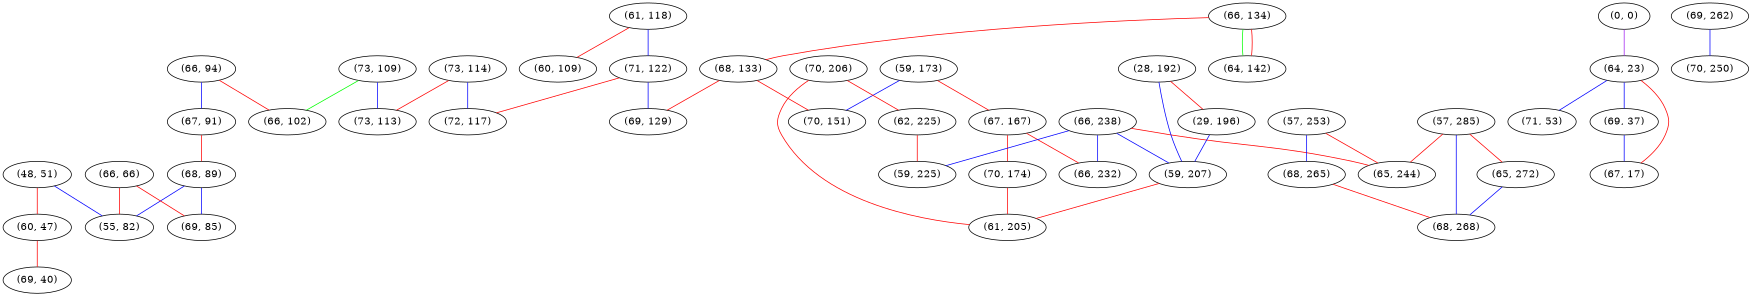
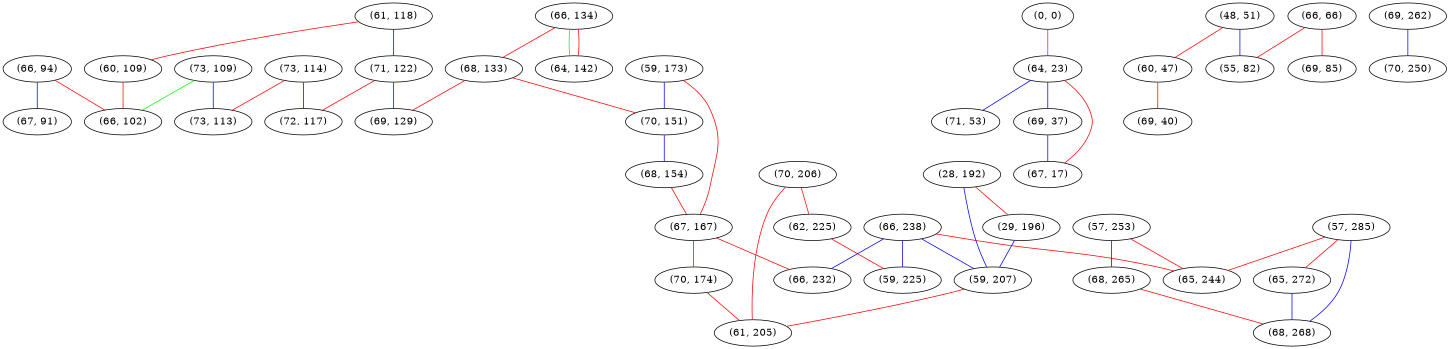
edge "(60, 109)" -- "(66, 102)": added
node "(68, 89)": removed
node "(68, 154)": added
